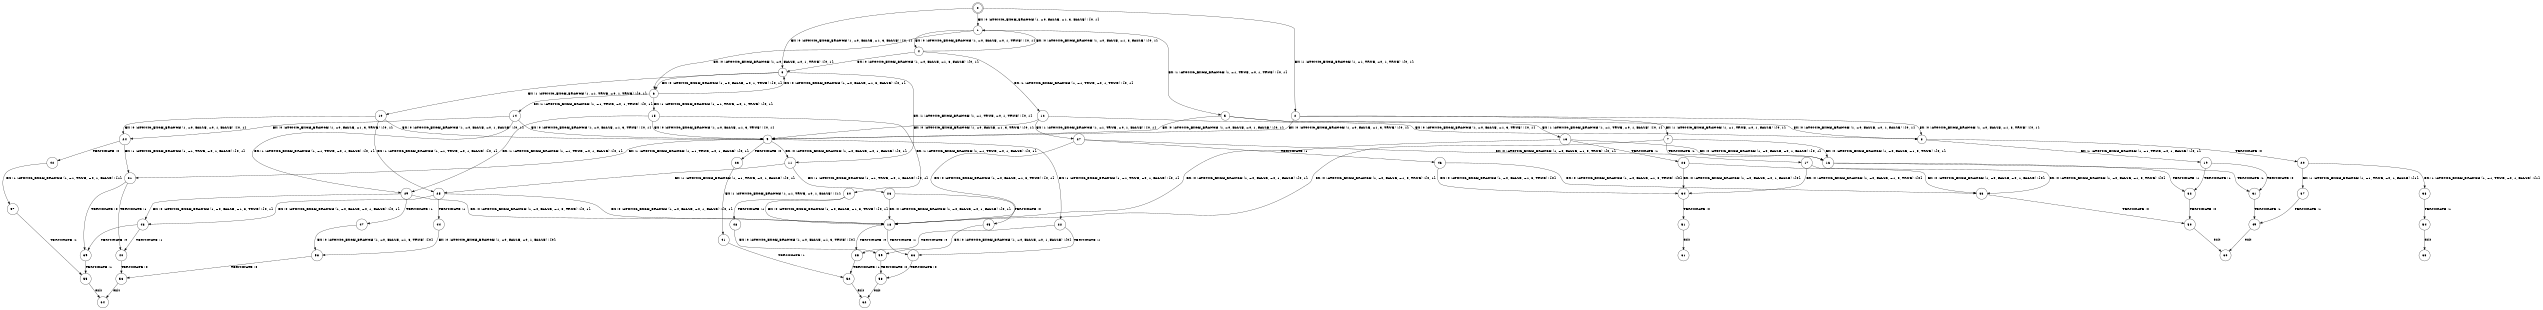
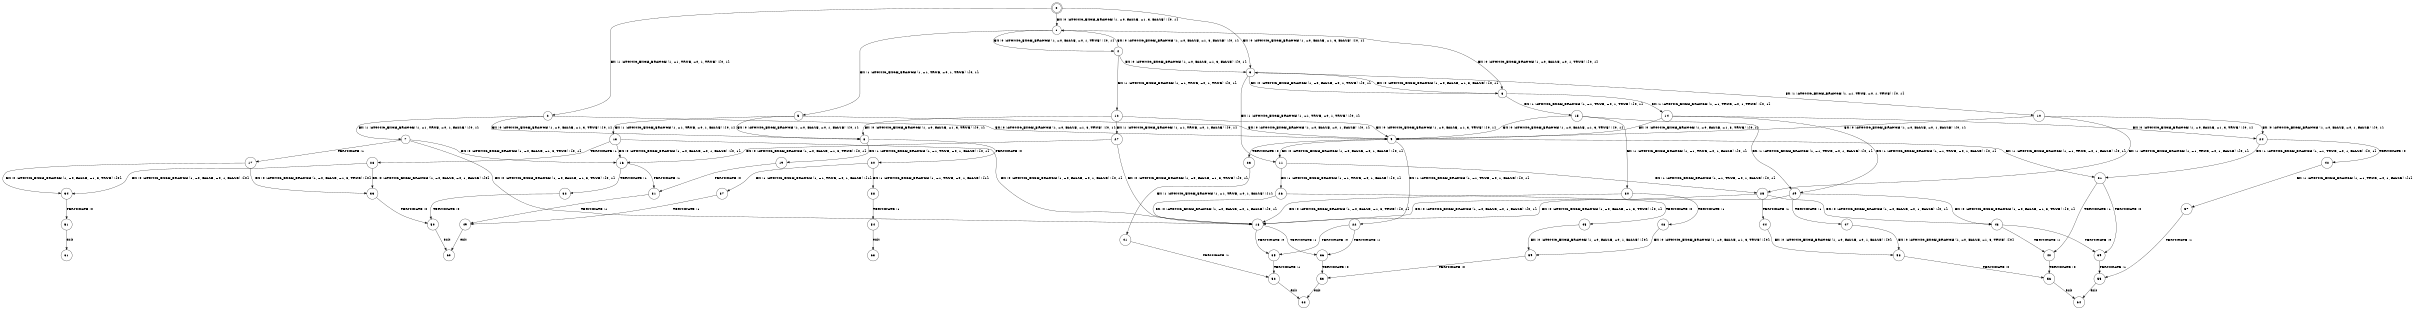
node "46": removed
edge "19" -> "32": removed, label "TERMINATE !1"
